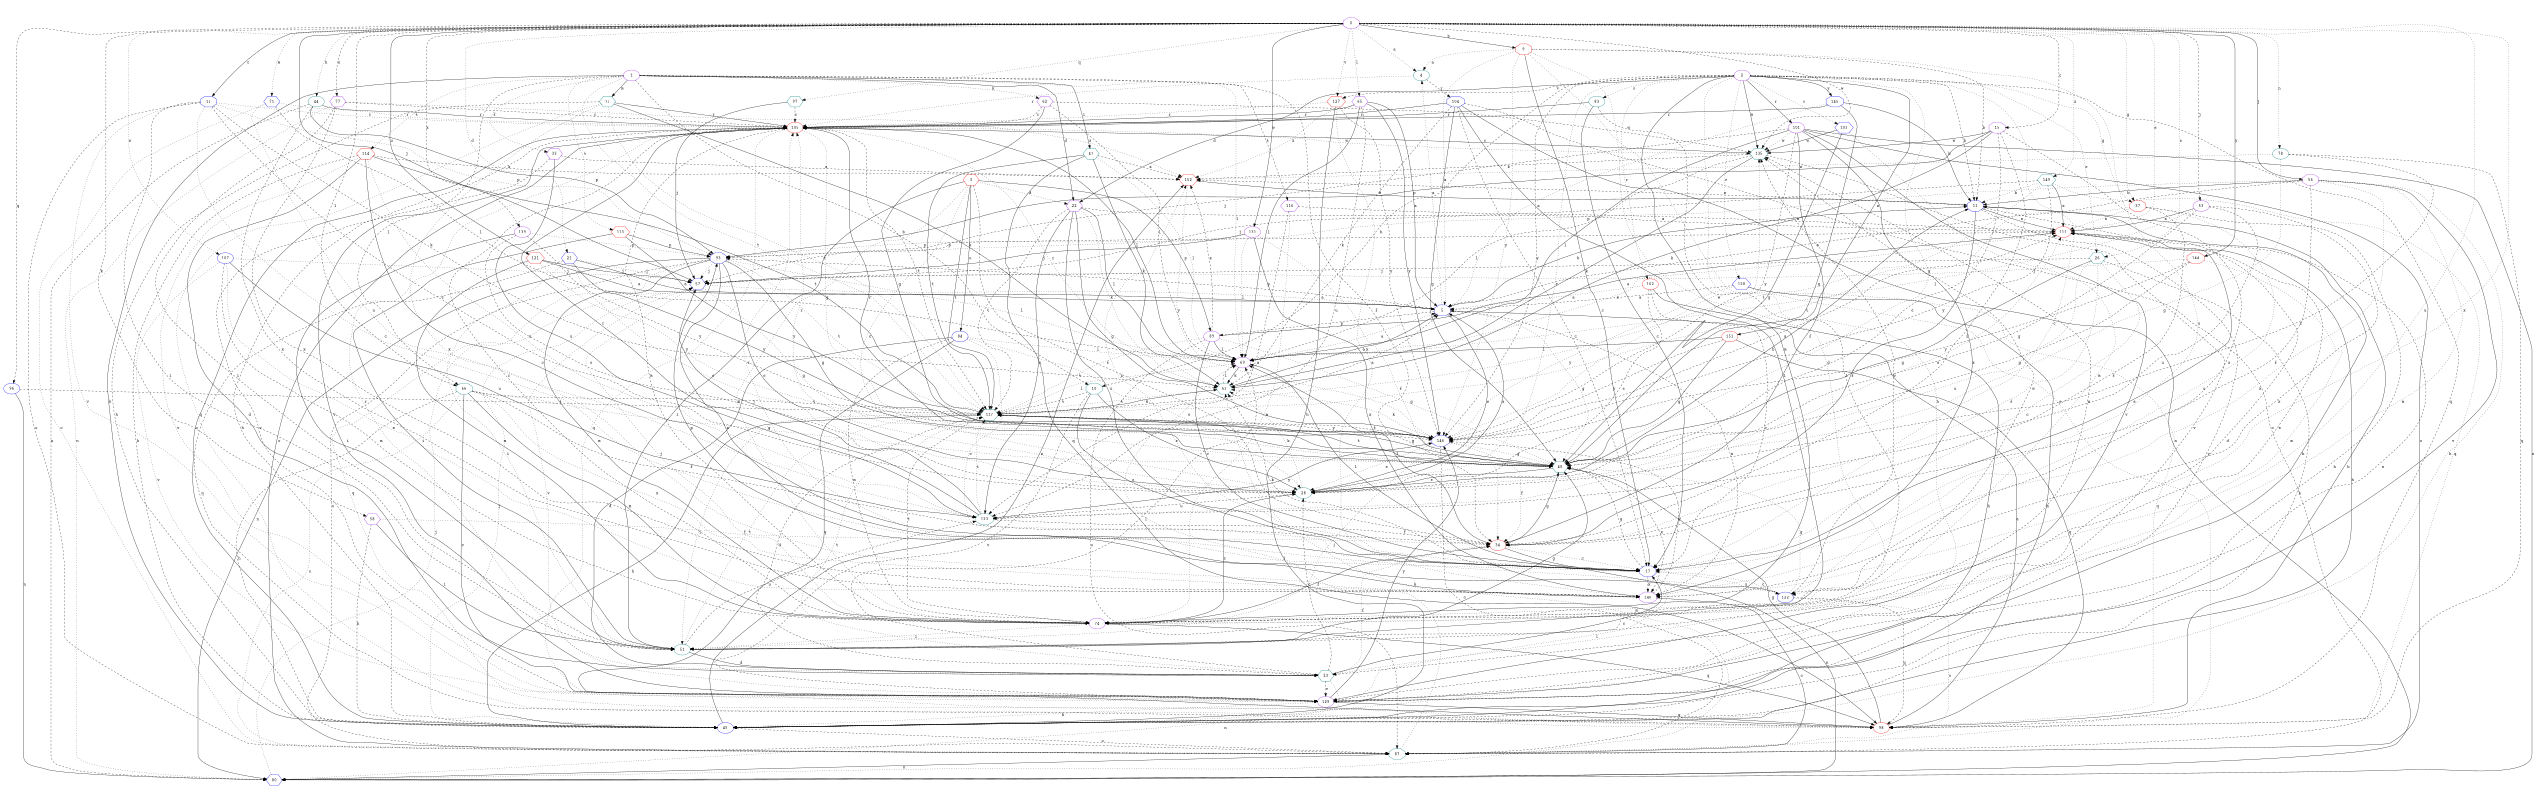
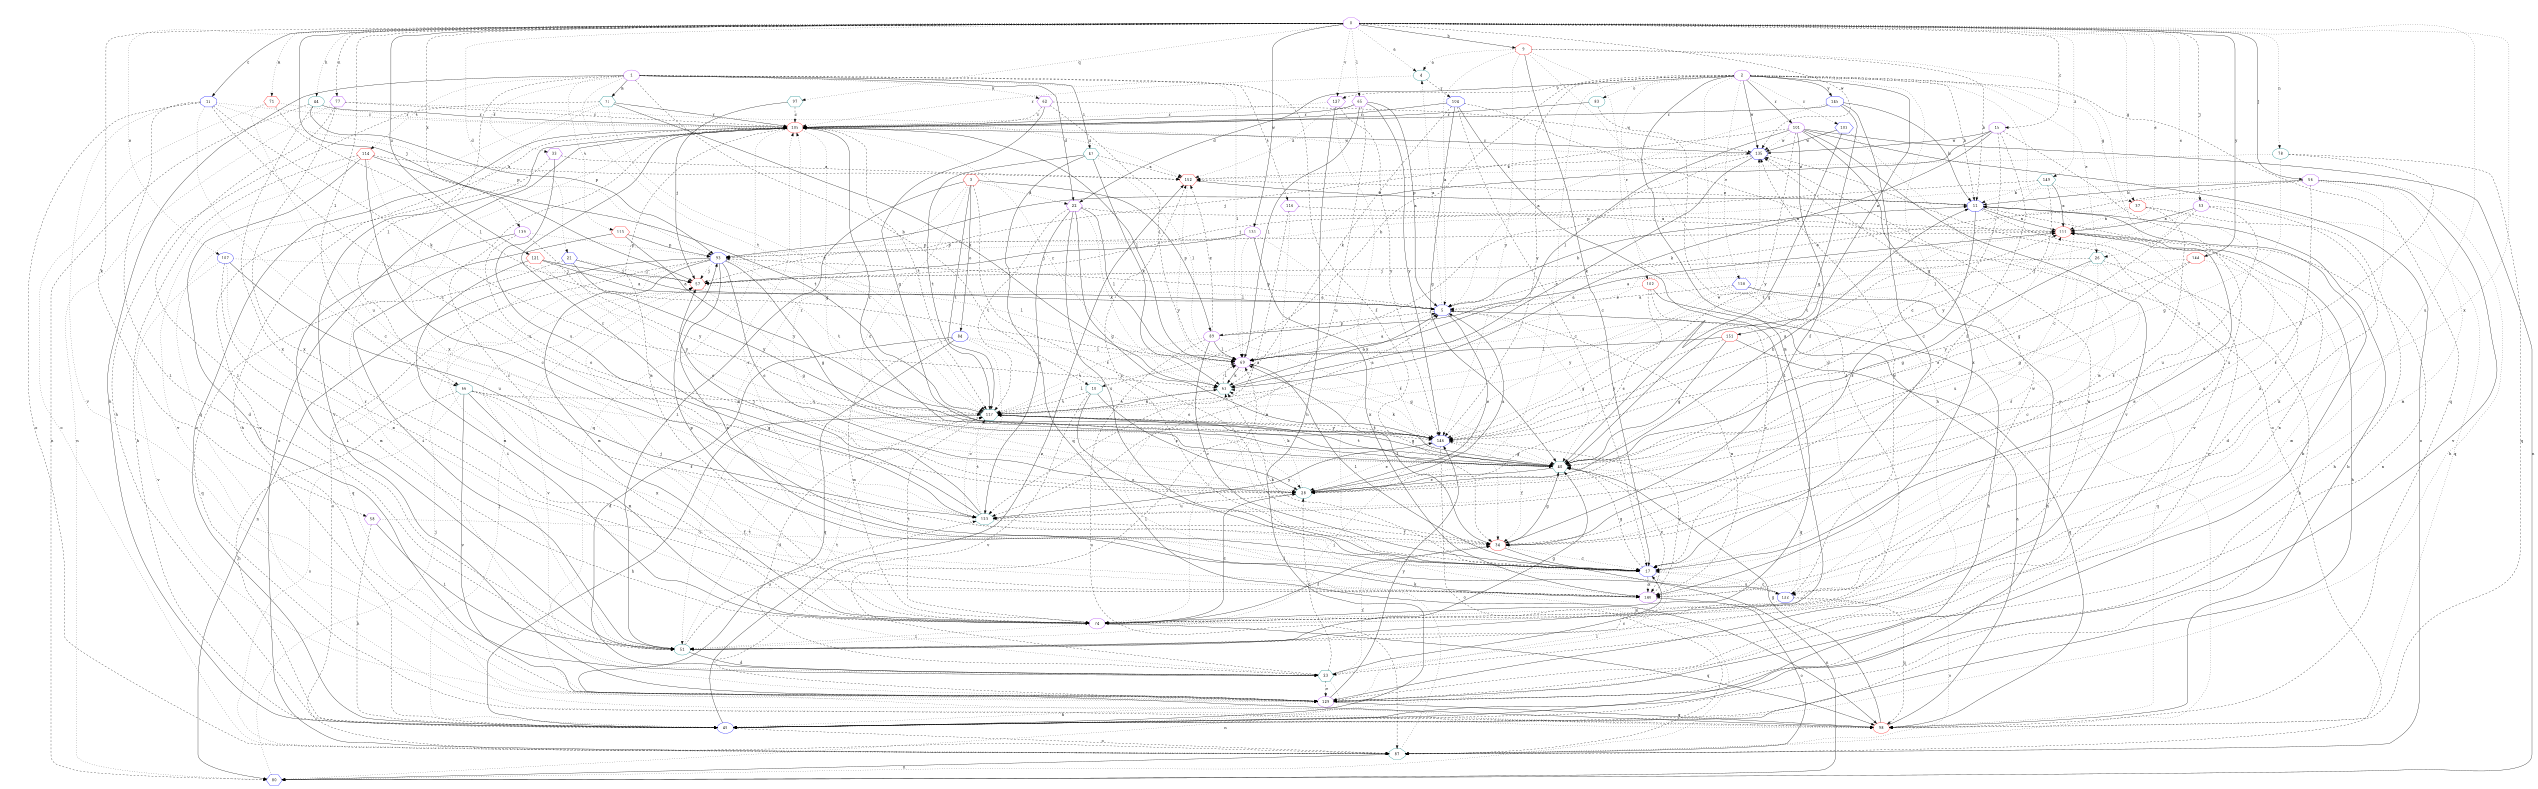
node "71": color blue -> red
node "127": color red -> purple
node "135": color teal -> blue
node "57": color blue -> red
edge "83" -> "17": now "145" -> "17"
node "96": removed
edge "17" -> "152": style dotted -> dashed
edge "104" -> "80": removed, label "n"
